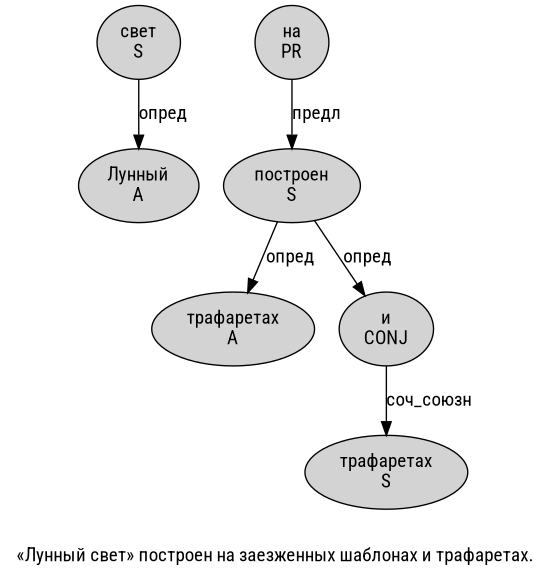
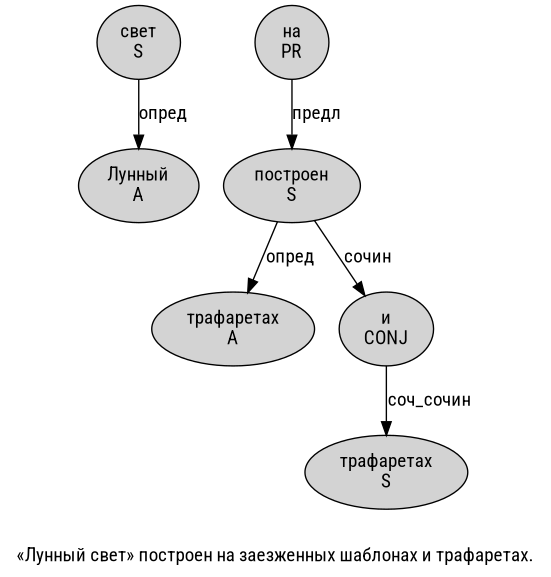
edge "построен S" -> "и CONJ": label "опред" -> "сочин"
edge "и CONJ" -> "трафаретах S": label "соч_союзн" -> "соч_сочин"
